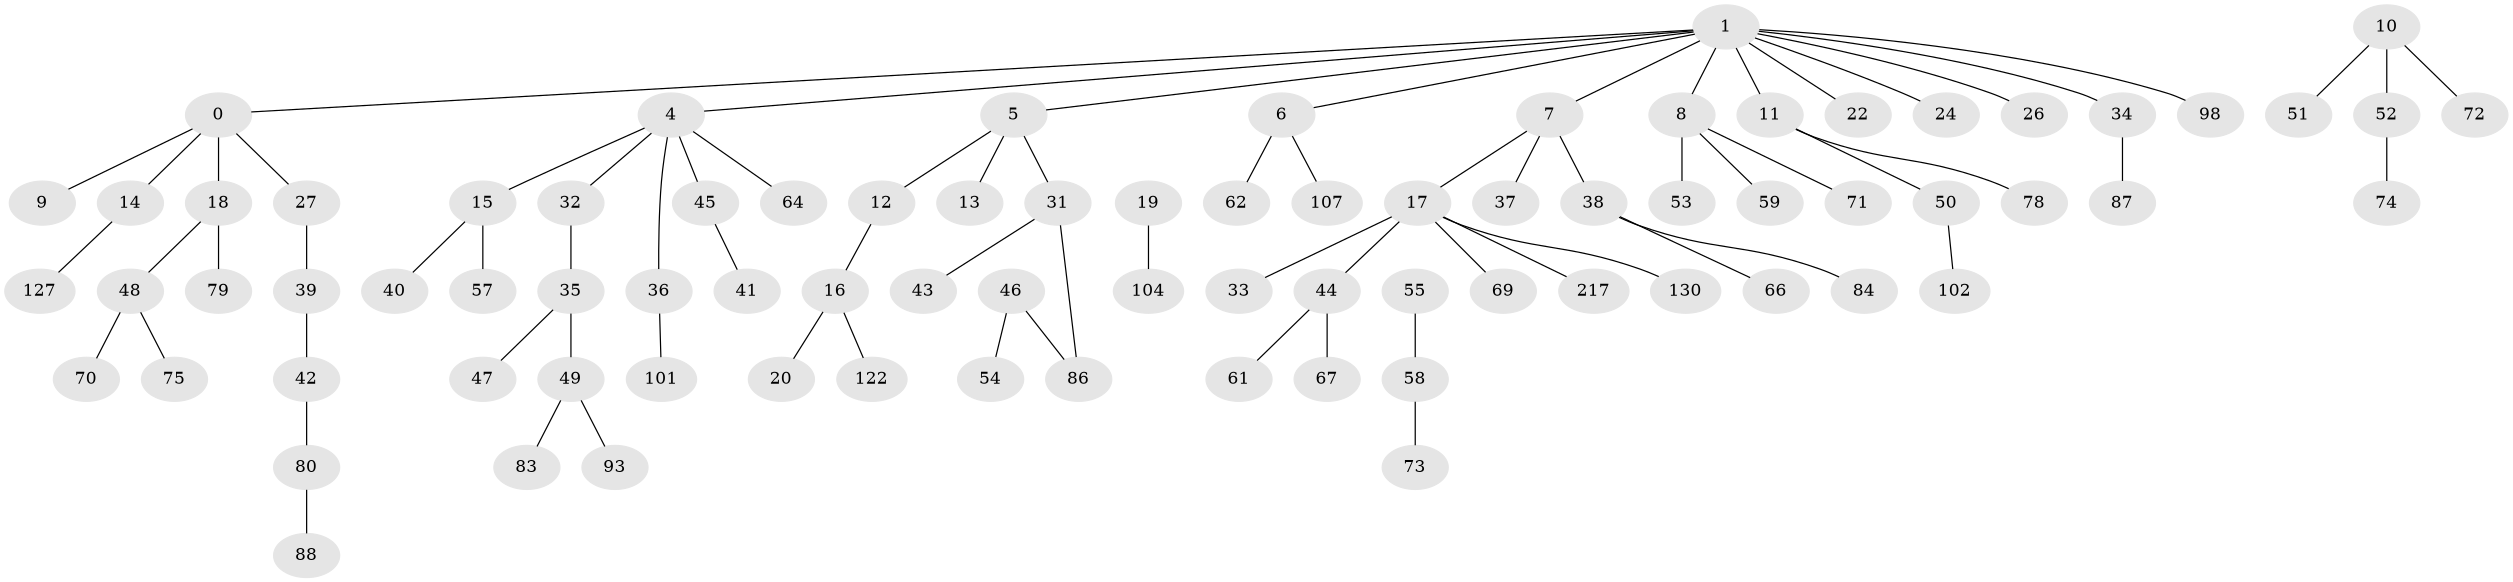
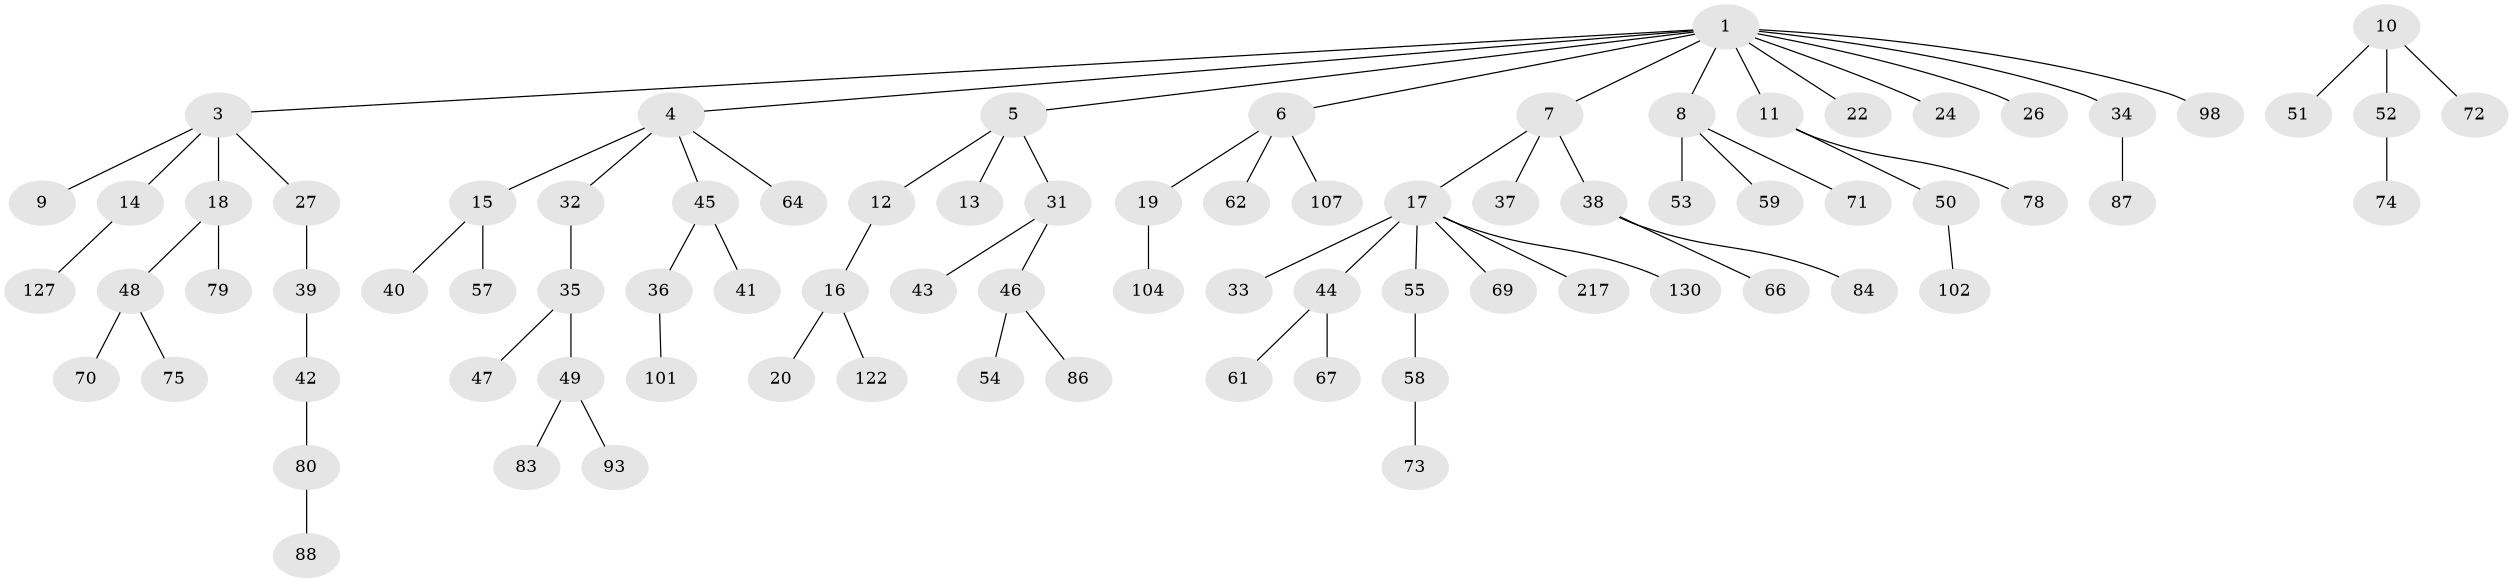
node "0": label "0" -> "3"
edge "6" -- "19": added
edge "4" -- "36": now "45" -- "36"
edge "17" -- "55": added
edge "31" -- "86": now "31" -- "46"
